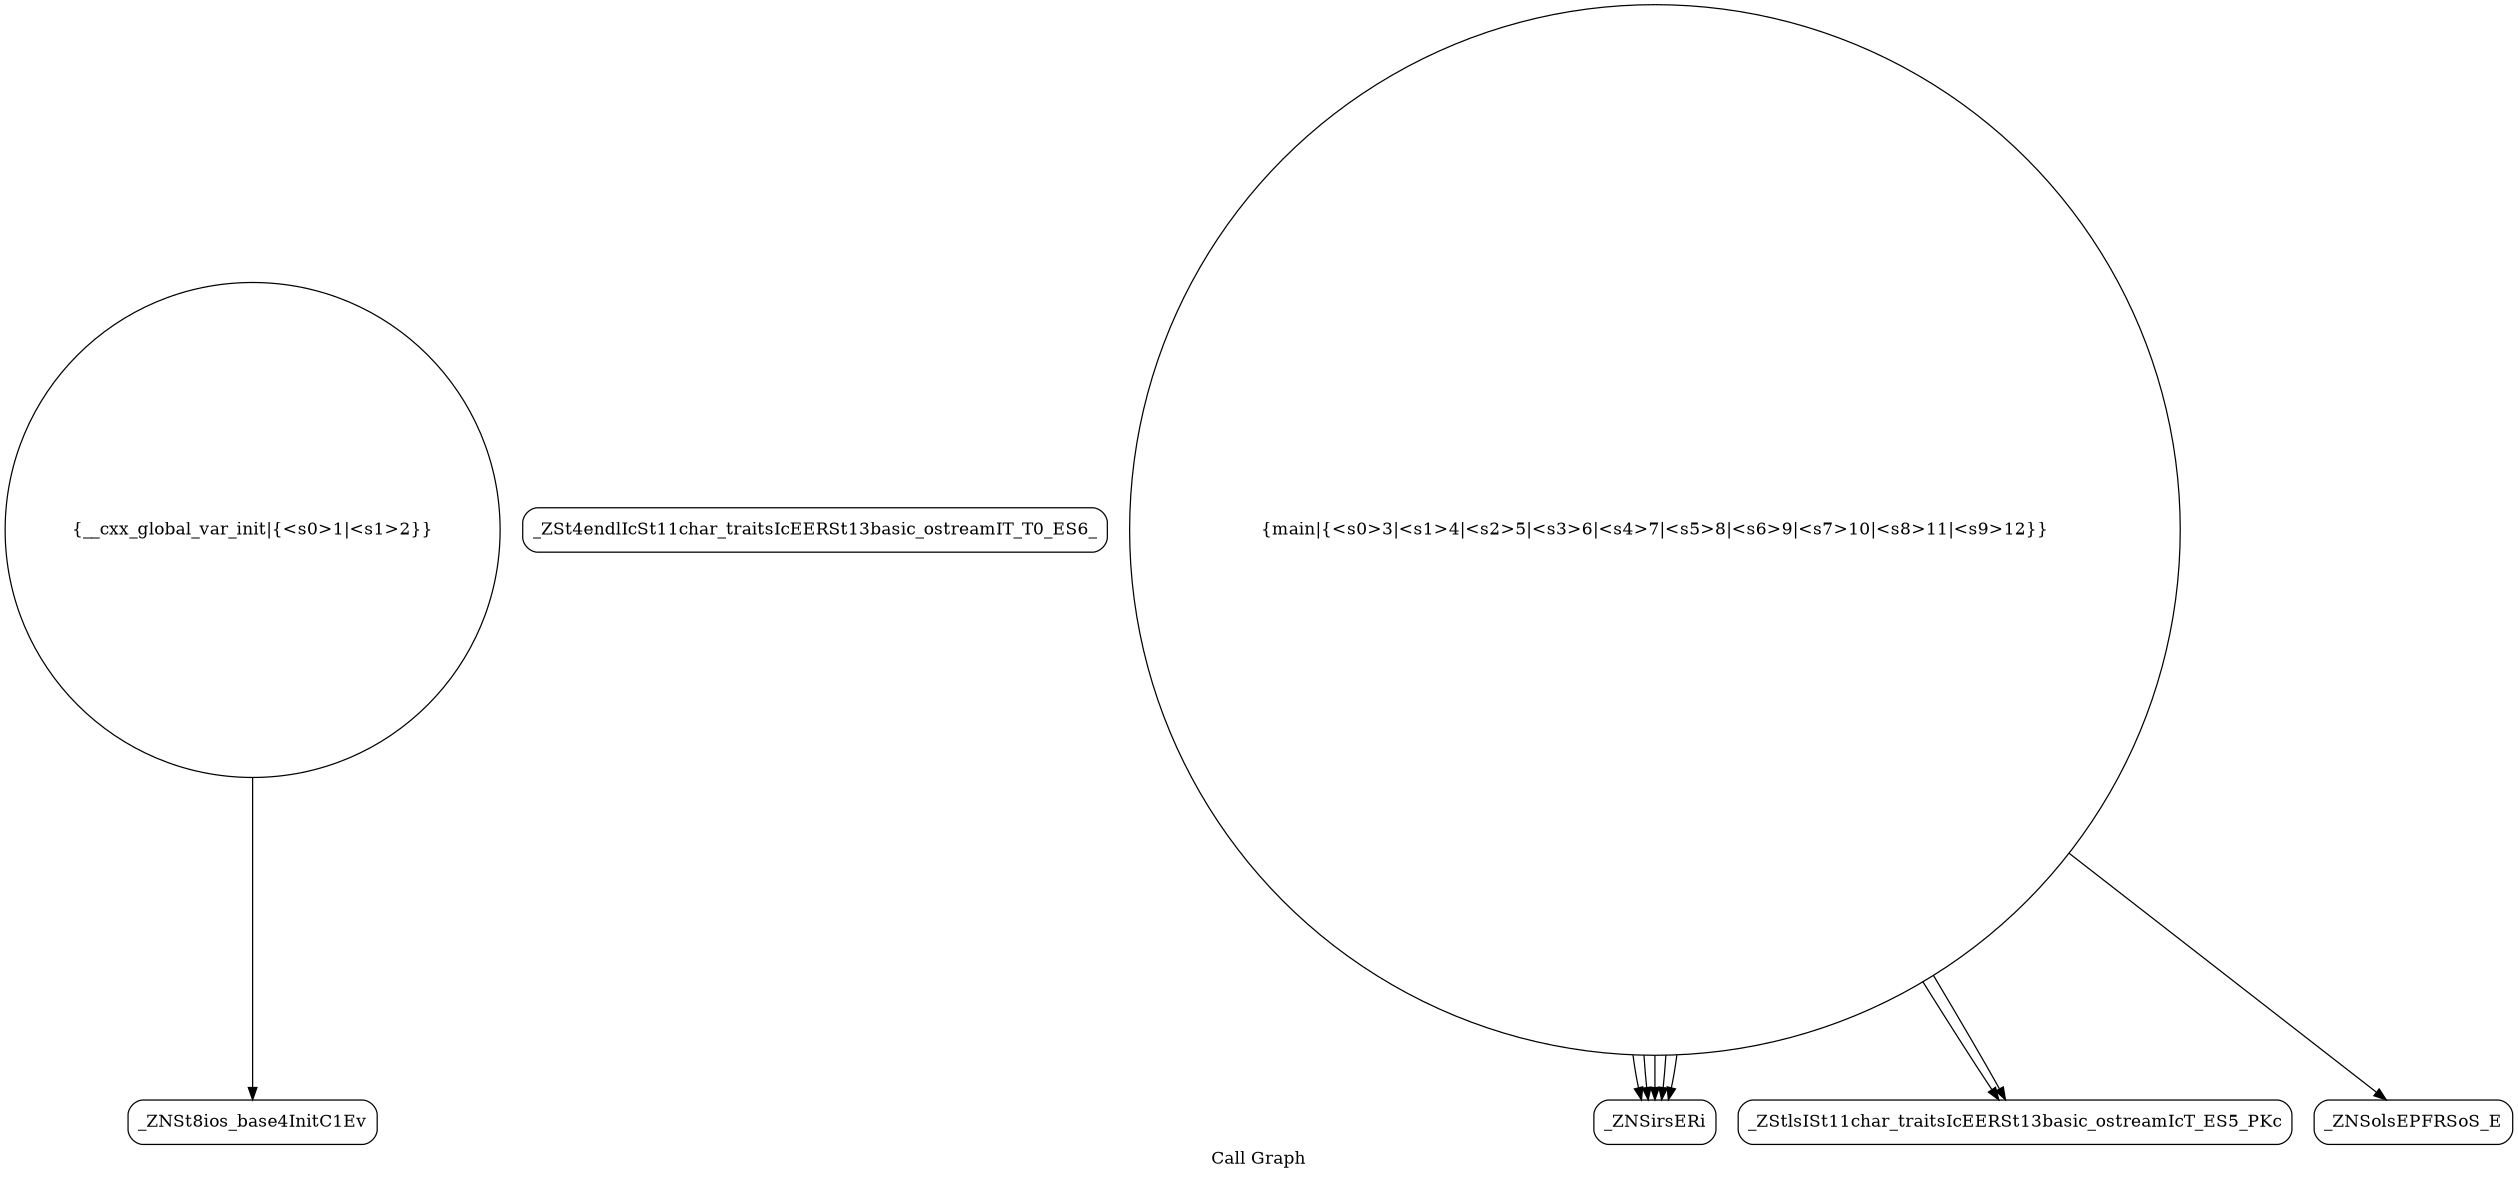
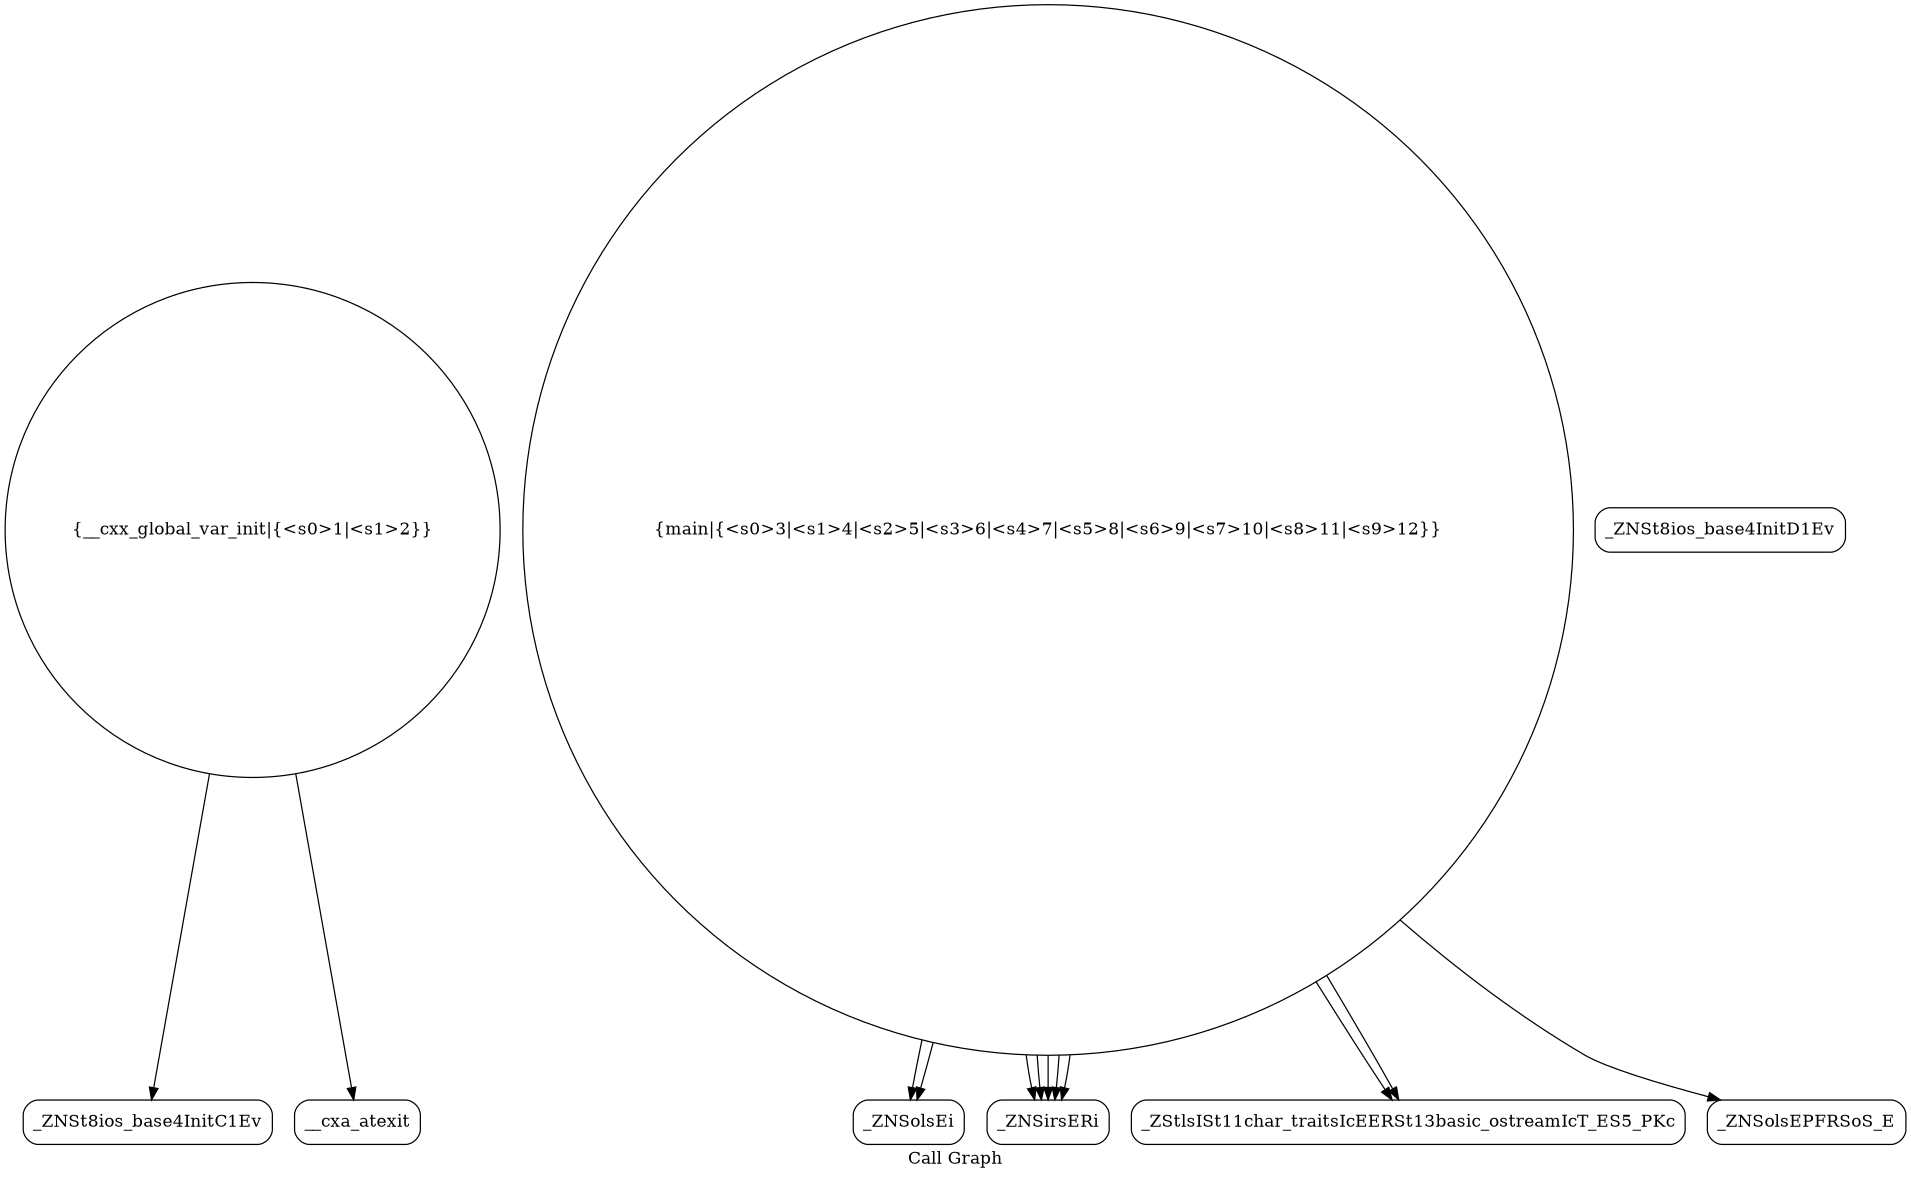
node "_ZSt4endlIcSt11char_traitsIcEERSt13basic_ostreamIT_T0_ES6_": removed
node "_ZNSt8ios_base4InitD1Ev": added
node "__cxa_atexit": added
node "_ZNSolsEi": added
